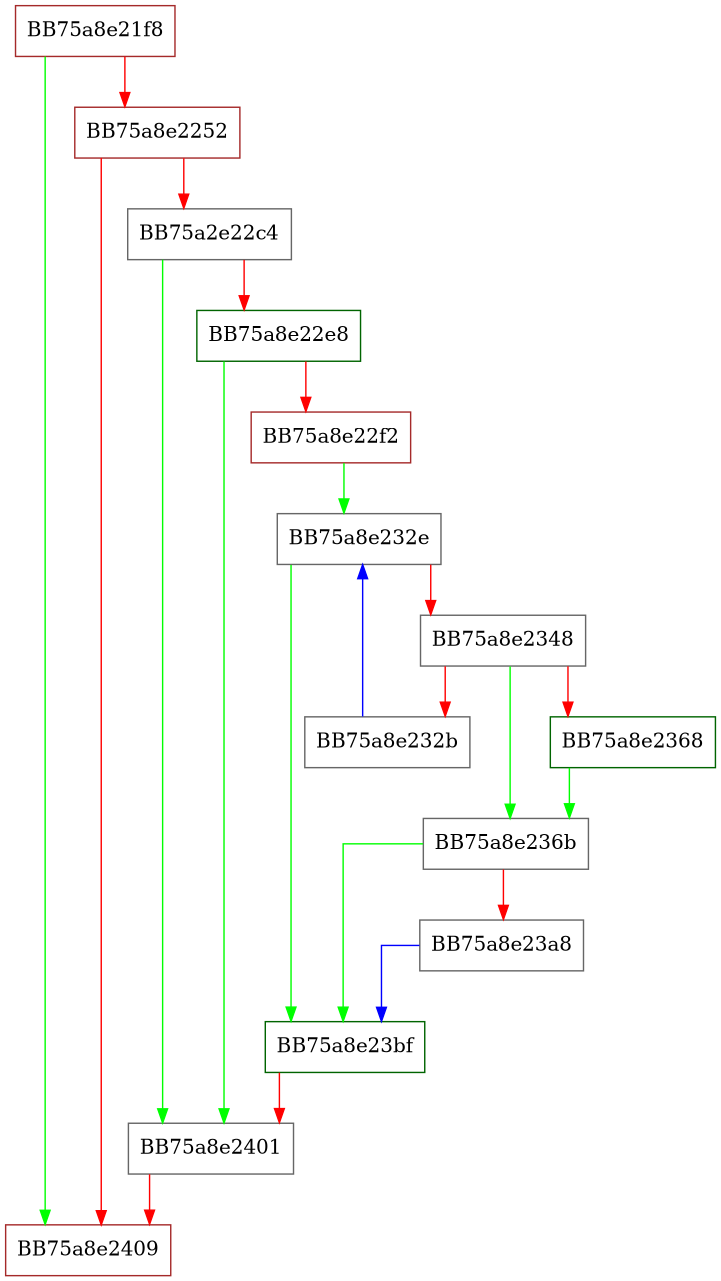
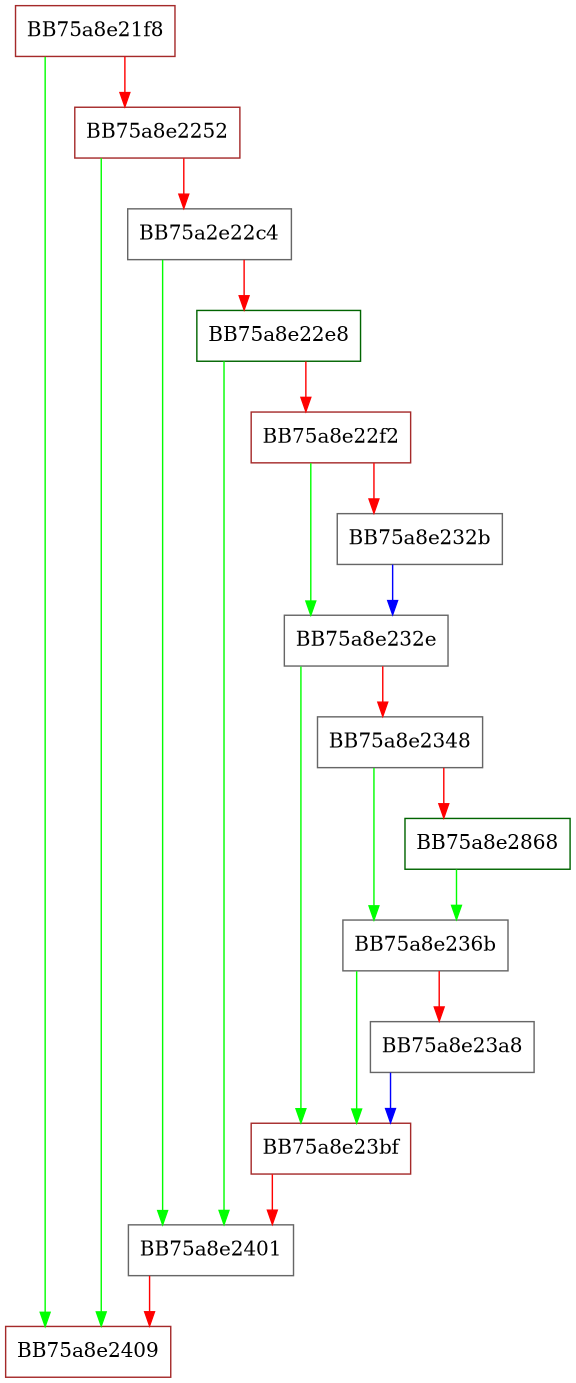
edge "BB75a8e2252" -> "BB75a8e2409": color red -> green
edge "BB75a8e2348" -> "BB75a8e232b": now "BB75a8e22f2" -> "BB75a8e232b"
node "BB75a8e2368": label "BB75a8e2368" -> "BB75a8e2868"
node "BB75a8e23bf": color darkgreen -> brown
